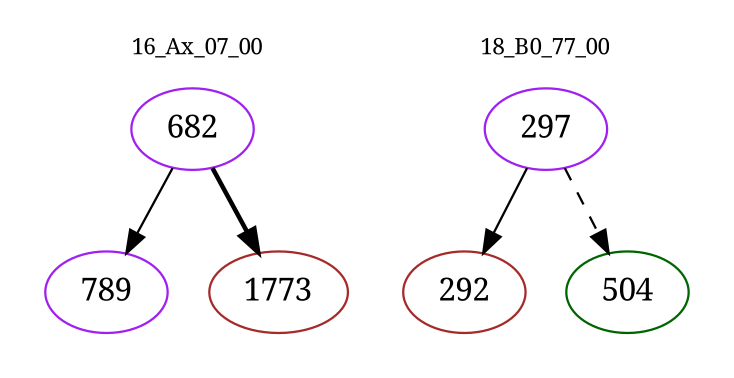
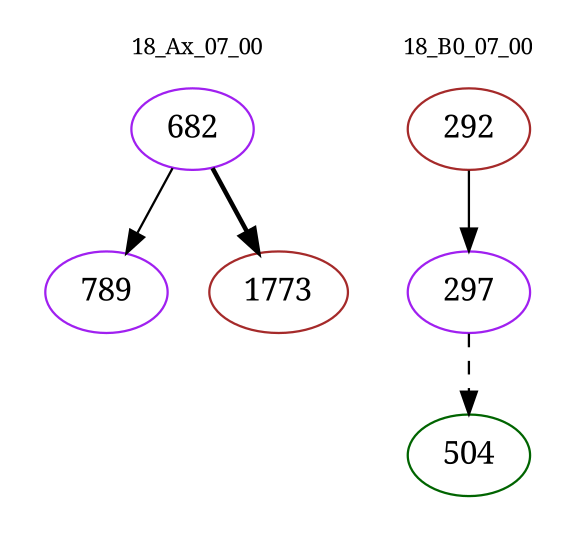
cluster "16_Ax_07_00": label "16_Ax_07_00" -> "18_Ax_07_00"
cluster "18_B0_77_00": label "18_B0_77_00" -> "18_B0_07_00"
edge "297" -> "292": reversed
